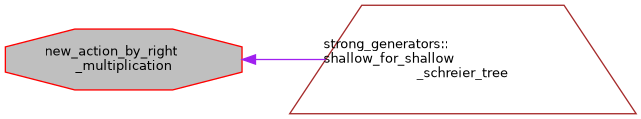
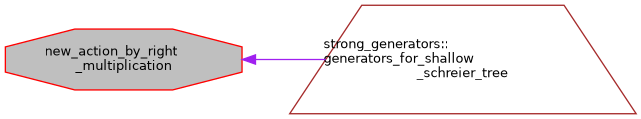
node "strong_generators:: shallow_for_shallow _schreier_tree": label "strong_generators:: shallow_for_shallow _schreier_tree" -> "strong_generators:: generators_for_shallow _schreier_tree"
